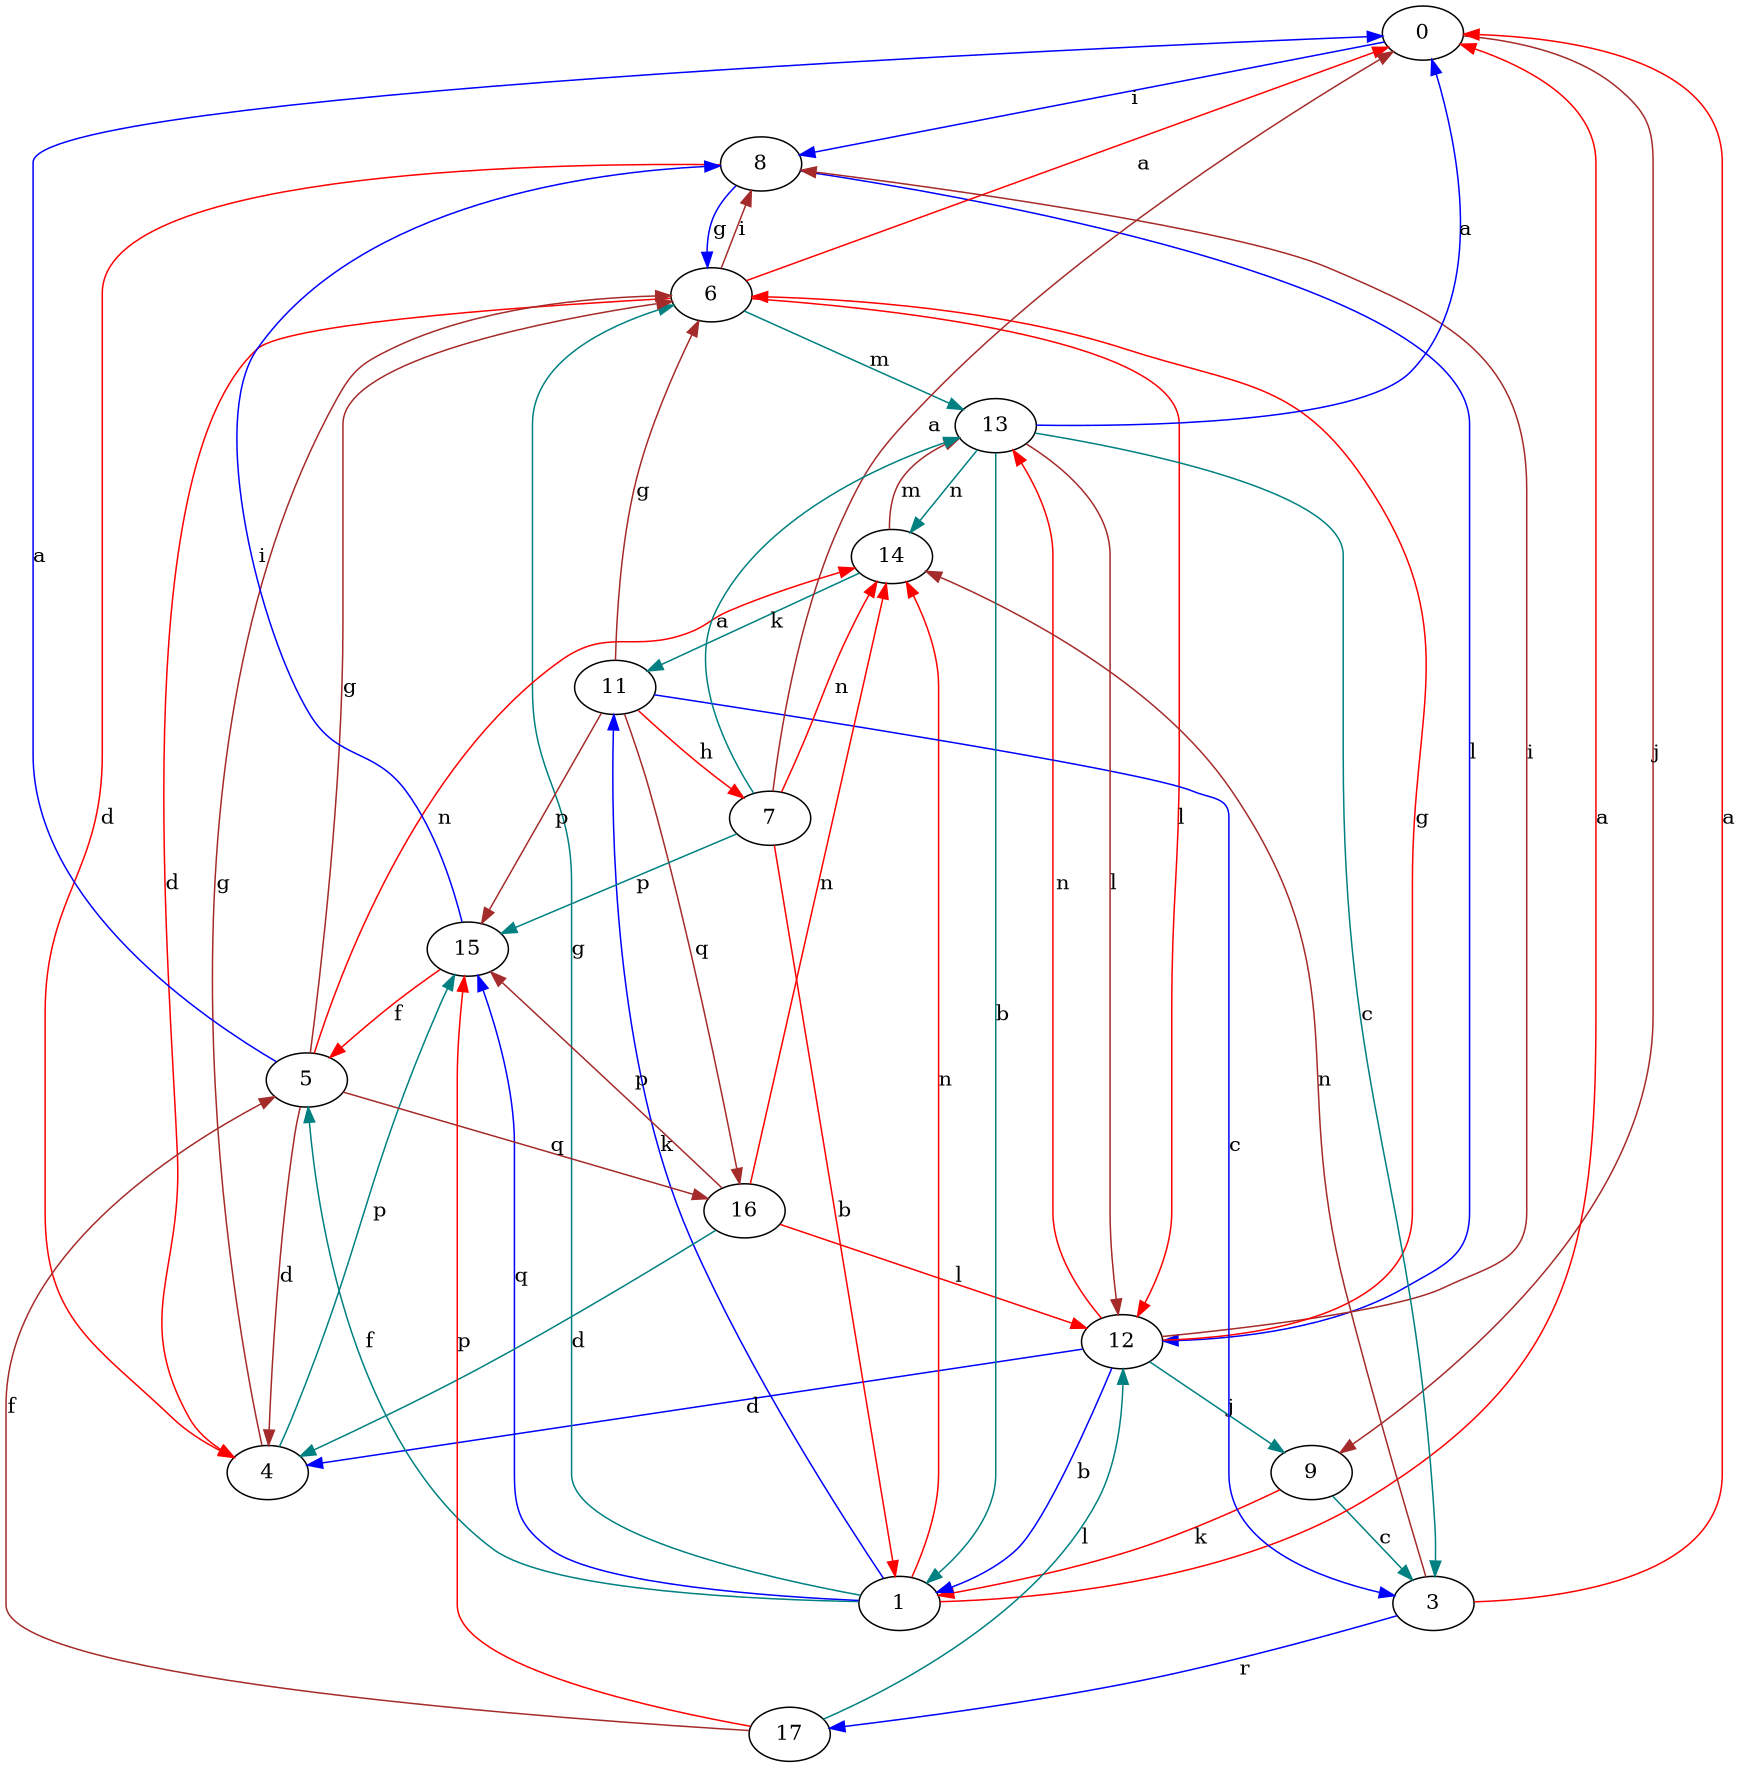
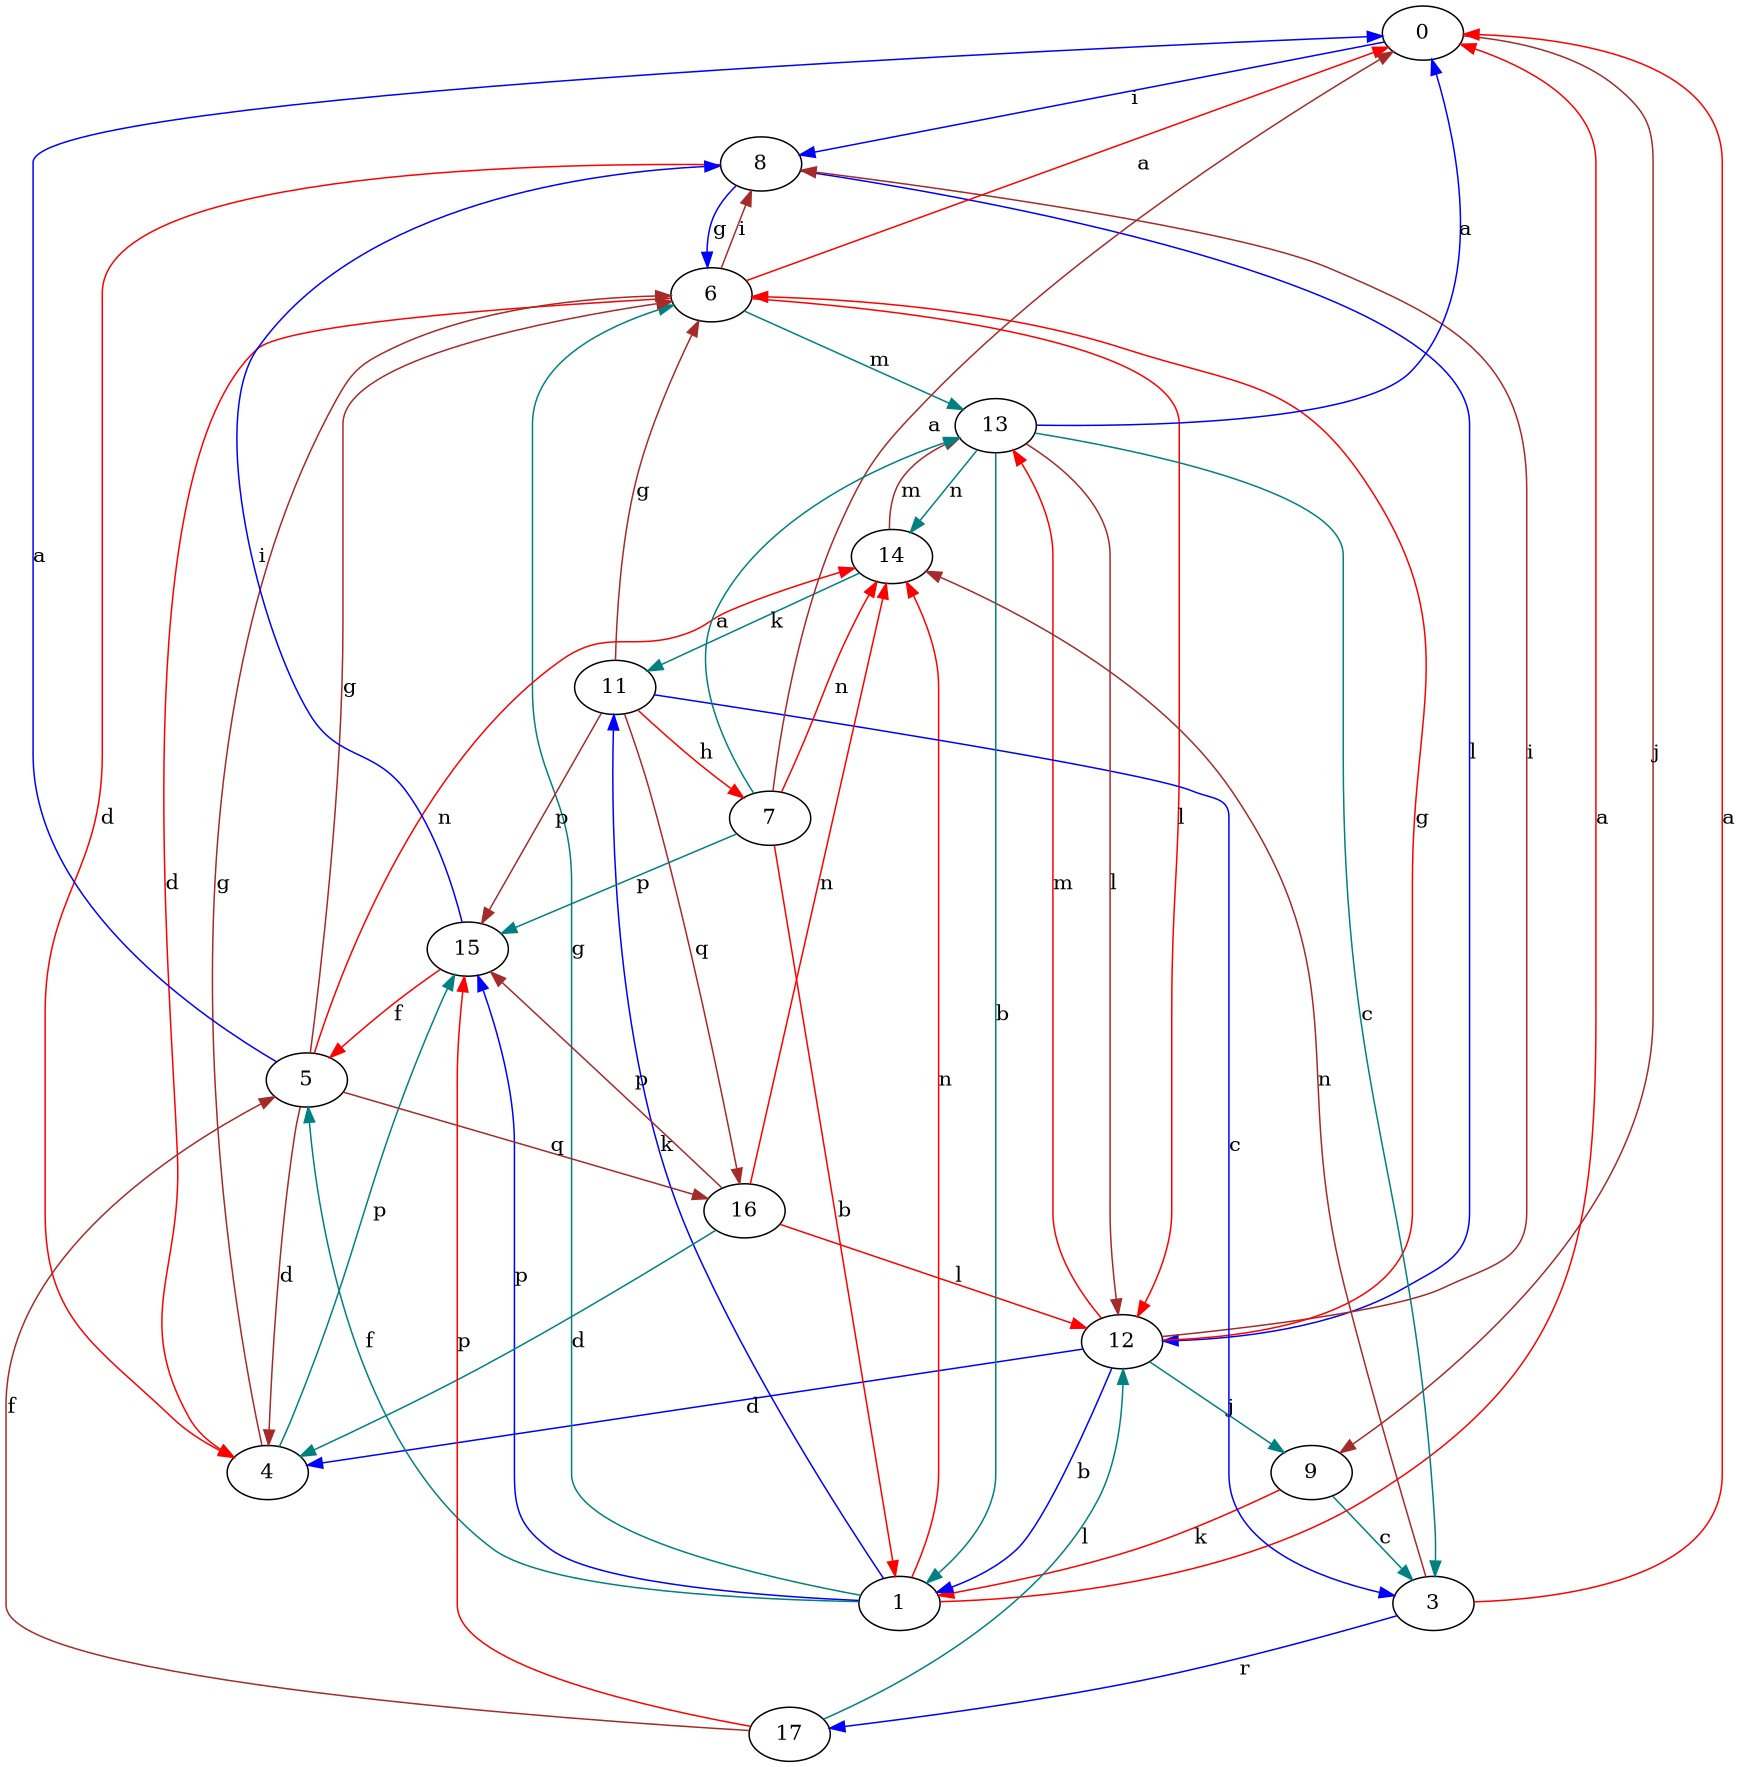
edge "12" -> "13": label "n" -> "m"
edge "1" -> "15": label "q" -> "p"
